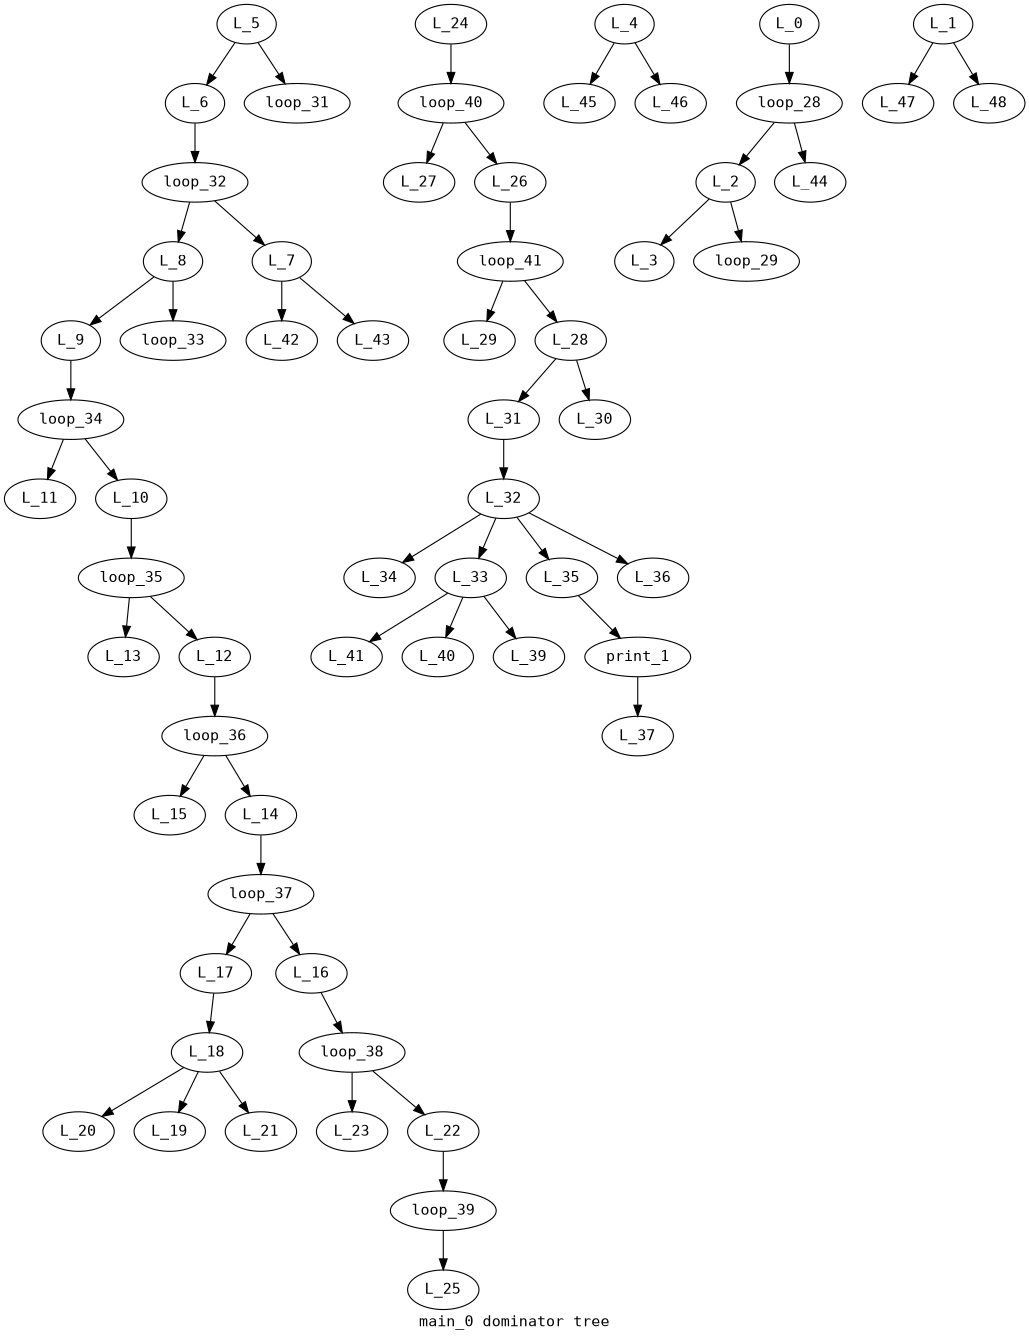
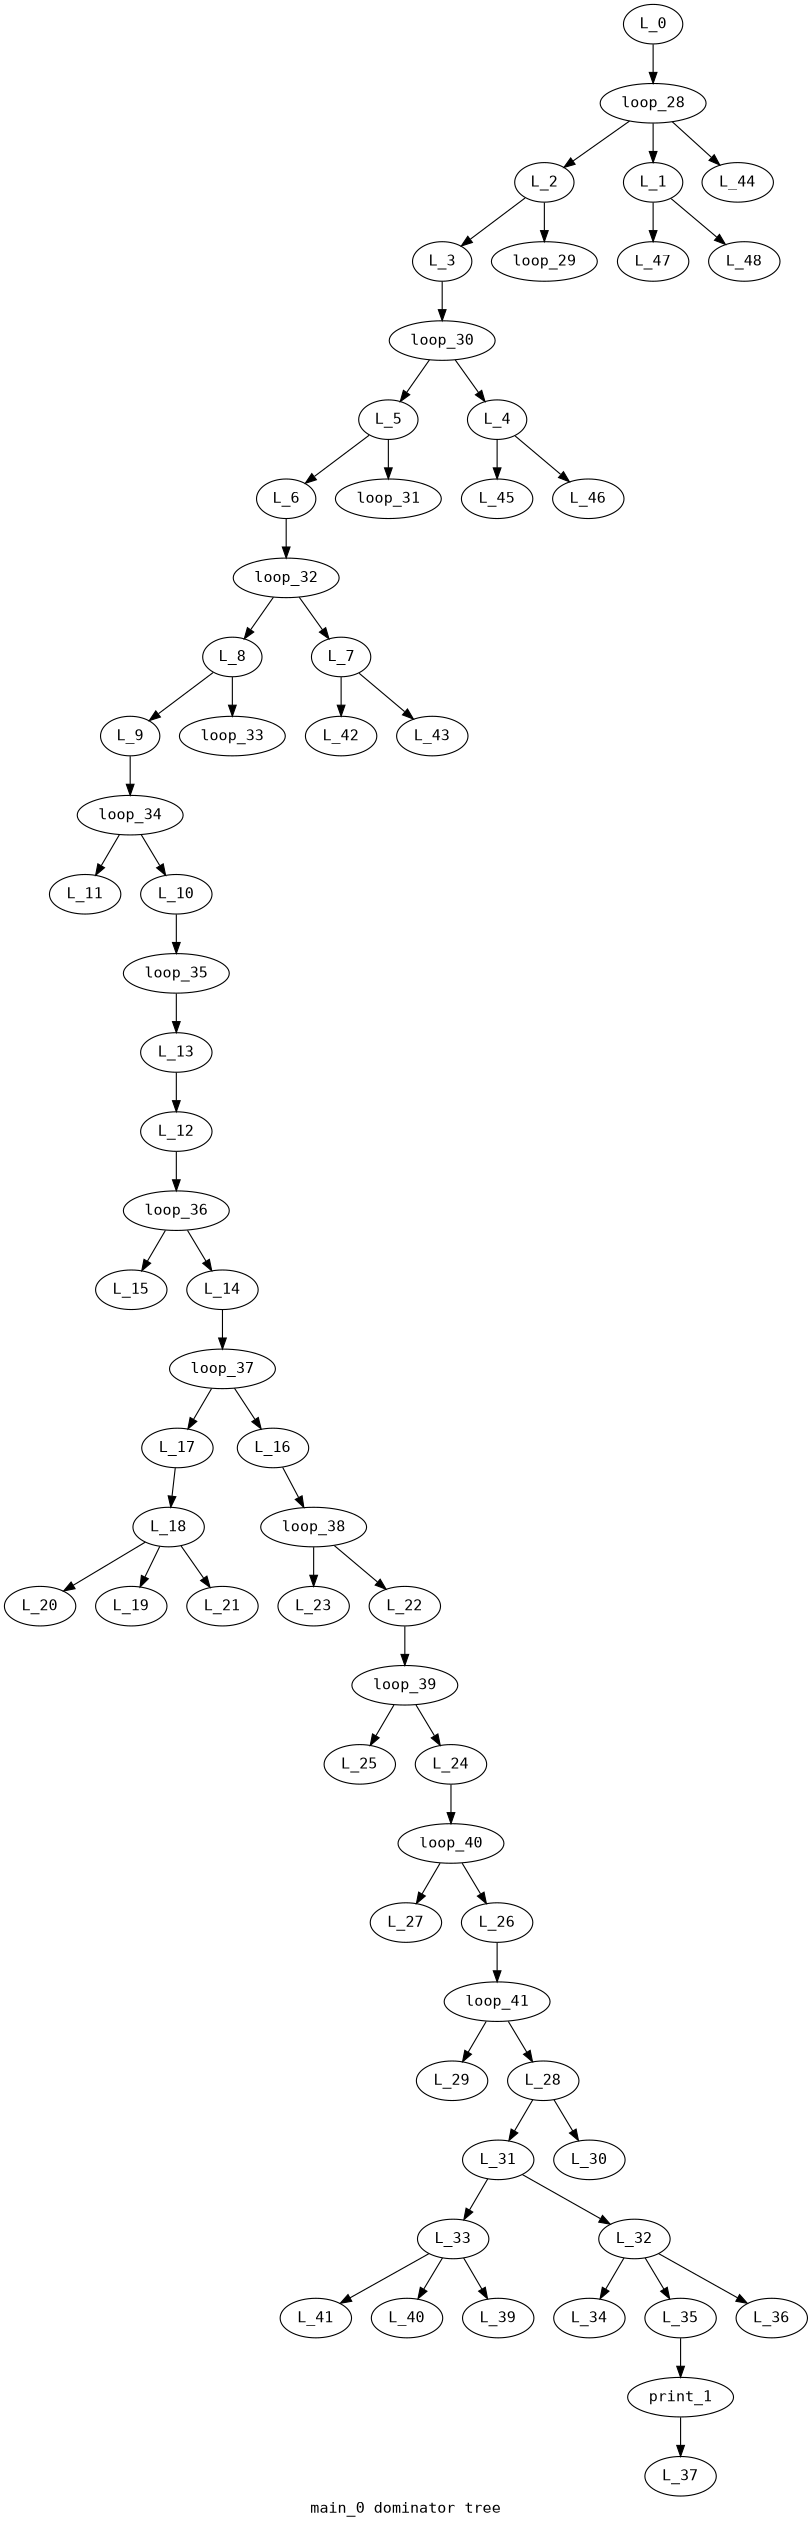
edge "loop_28" -> "L_1": added
node "loop_30": added
edge "L_32" -> "L_33": now "L_31" -> "L_33"
edge "loop_35" -> "L_12": now "L_13" -> "L_12"
edge "loop_39" -> "L_24": added
